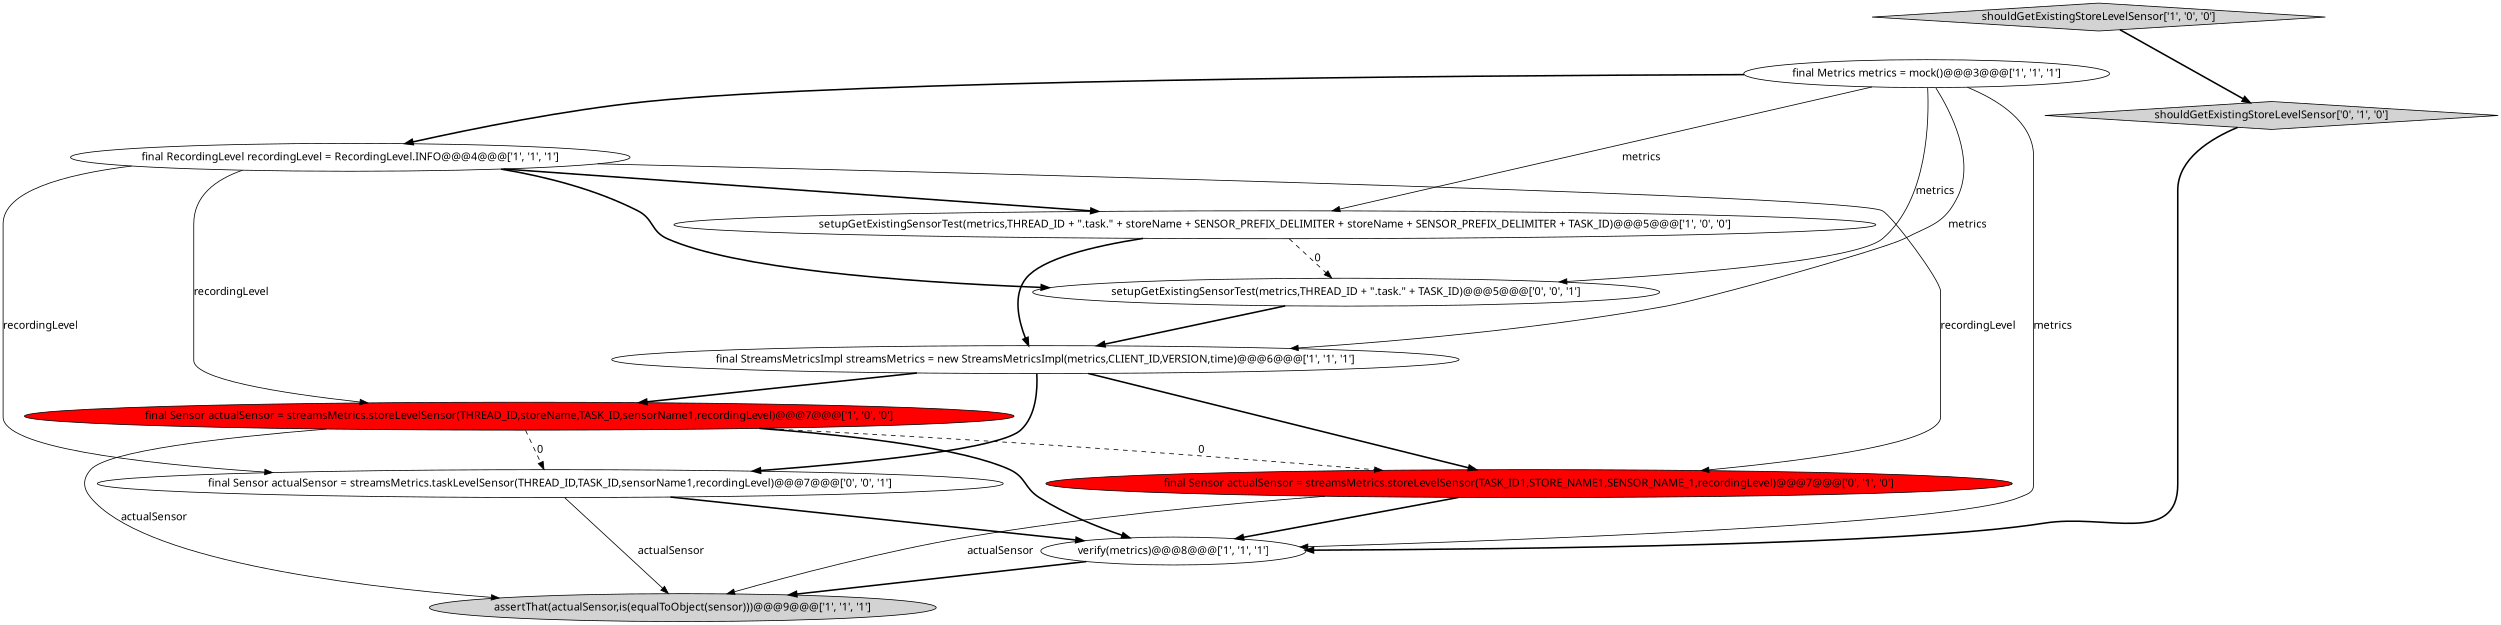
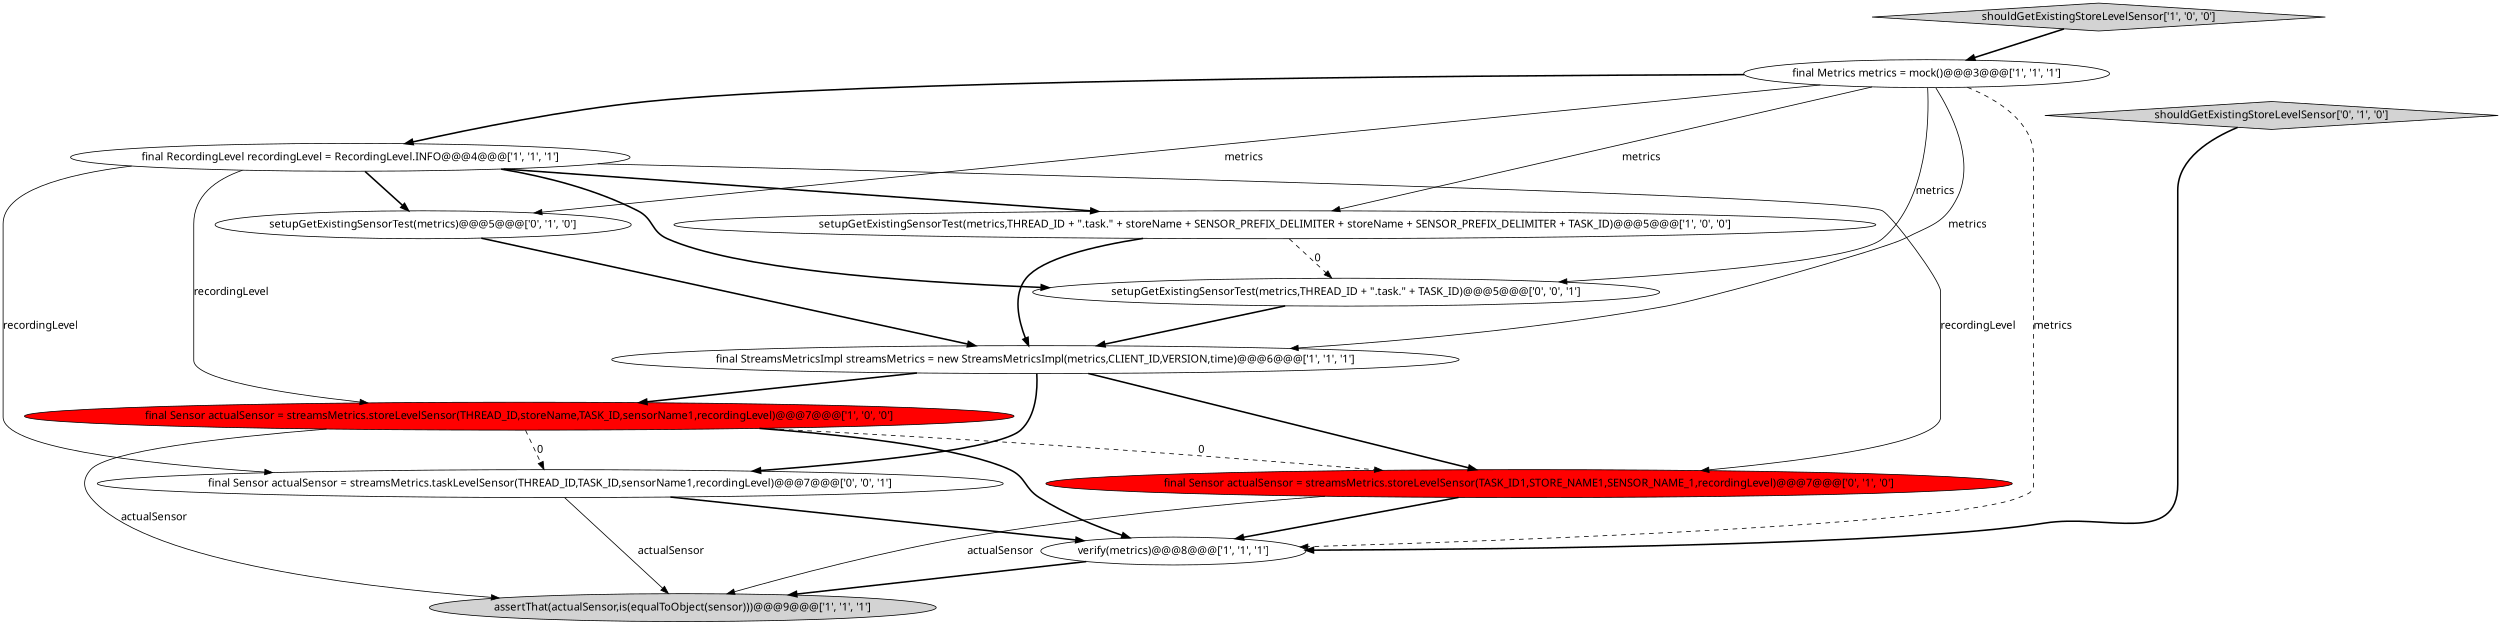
edge "shouldGetExistingStoreLevelSensor['1', '0', '0']" -> "shouldGetExistingStoreLevelSensor['0', '1', '0']": now "shouldGetExistingStoreLevelSensor['1', '0', '0']" -> "final Metrics metrics = mock()@@@3@@@['1', '1', '1']"
node "setupGetExistingSensorTest(metrics)@@@5@@@['0', '1', '0']": added
edge "final Metrics metrics = mock()@@@3@@@['1', '1', '1']" -> "verify(metrics)@@@8@@@['1', '1', '1']": style solid -> dashed
